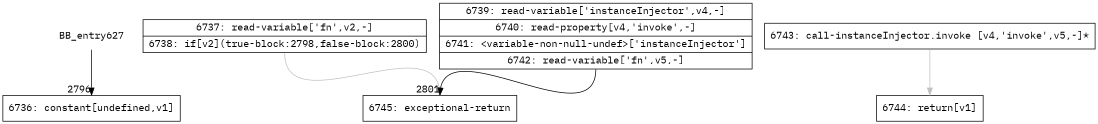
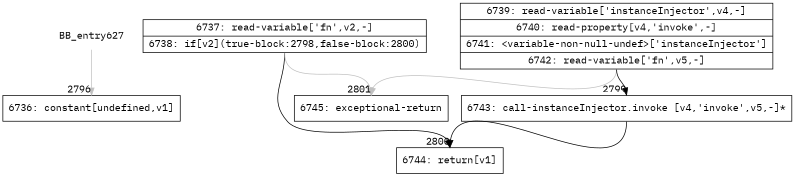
edge "BB_entry627" -> "6736: constant[undefined,v1]": color black -> gray
edge "6743: call-instanceInjector.invoke [v4,'invoke',v5,-]*" -> "6744: return[v1]": color gray -> black
edge "6739: read-variable['instanceInjector',v4,-]" -> "6743: call-instanceInjector.invoke [v4,'invoke',v5,-]*": added
edge "6739: read-variable['instanceInjector',v4,-]" -> "6745: exceptional-return": color black -> gray
edge "6737: read-variable['fn',v2,-]" -> "6744: return[v1]": added
